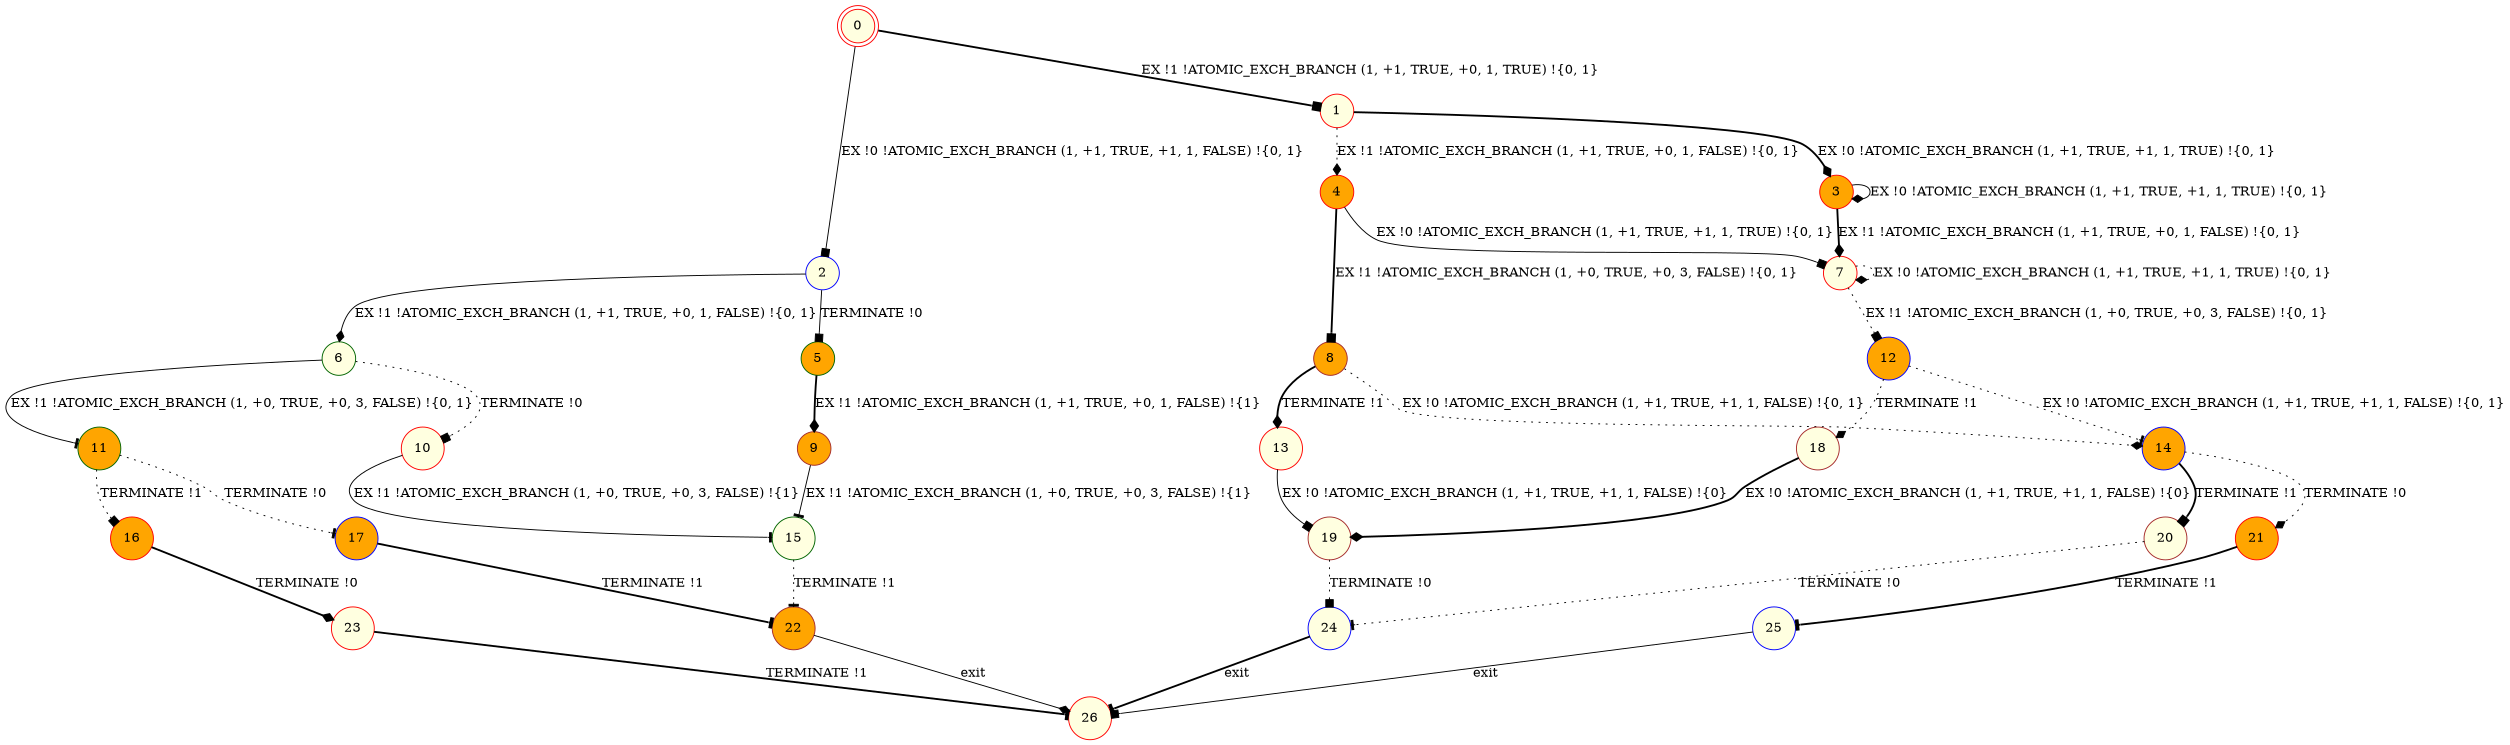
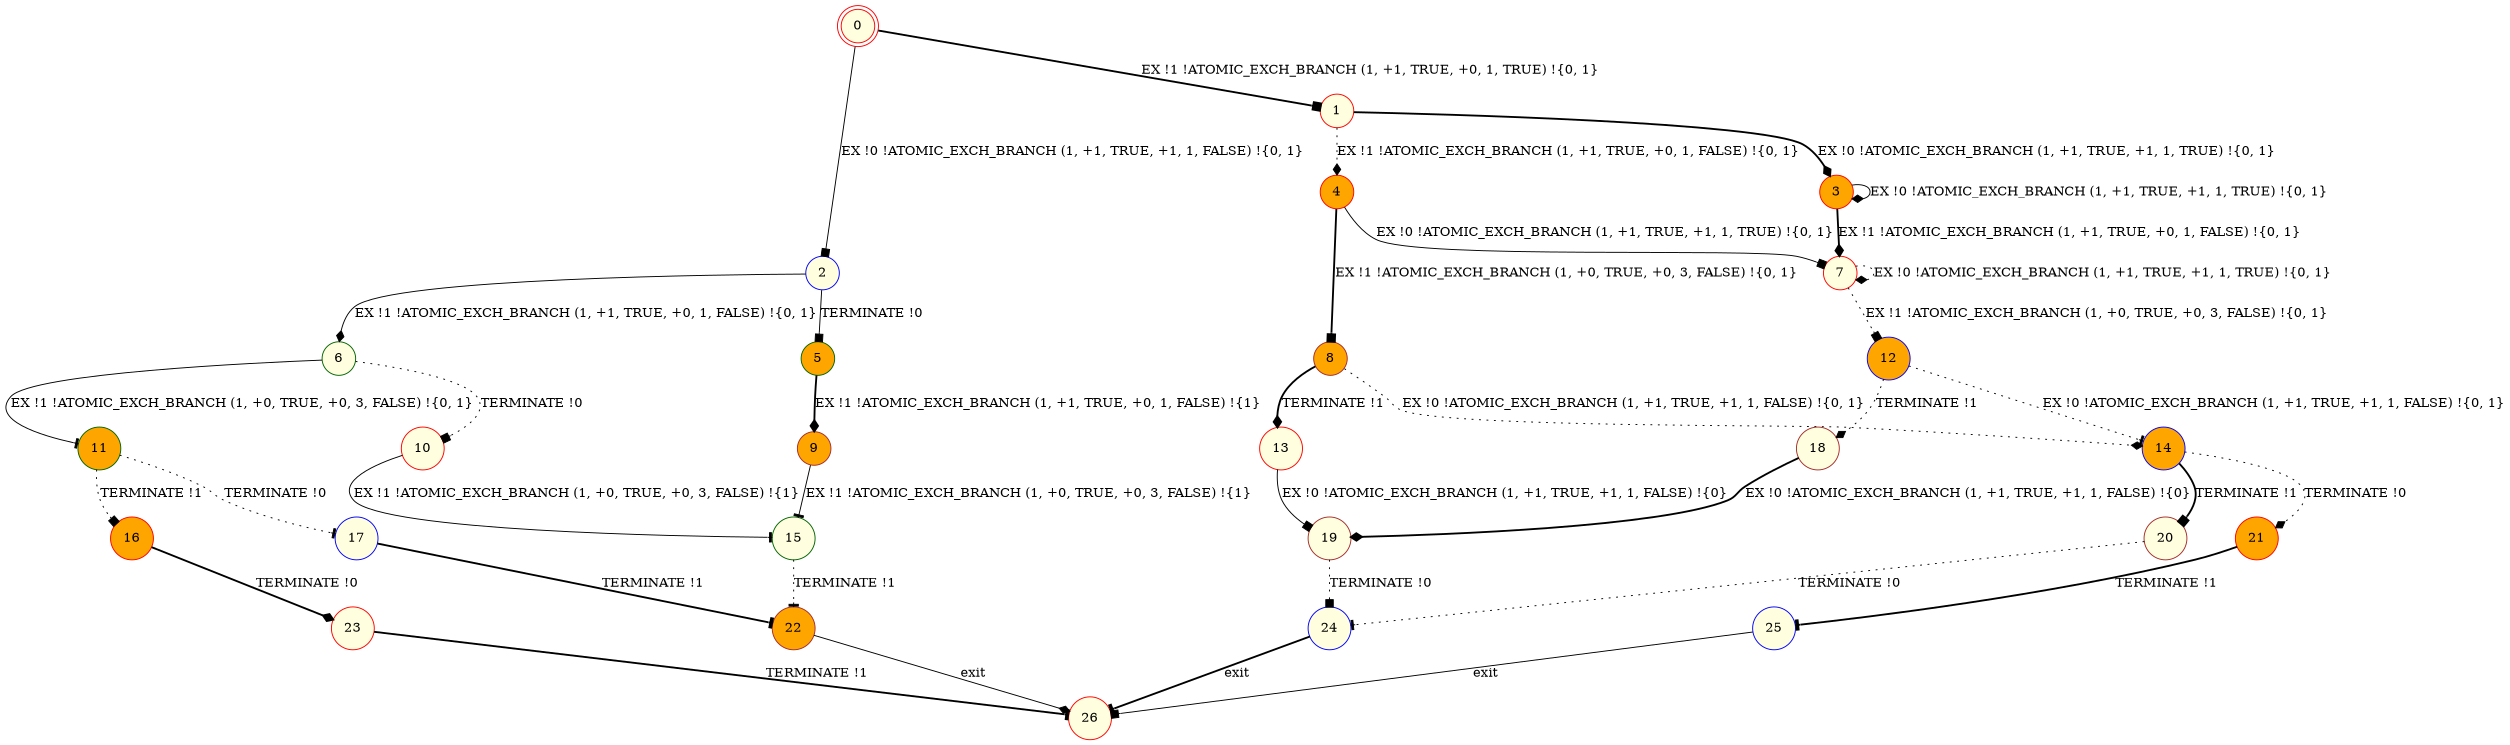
node "17": fillcolor orange -> lightyellow
